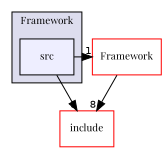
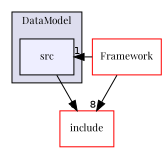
cluster "Framework": label "Framework" -> "DataModel"
edge "src" -> "Framework": reversed
